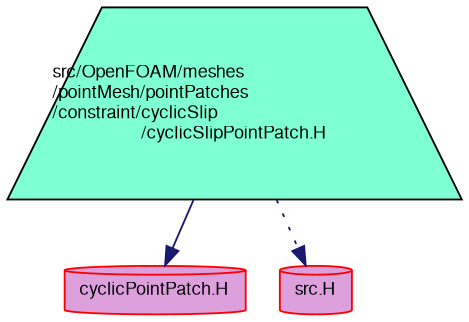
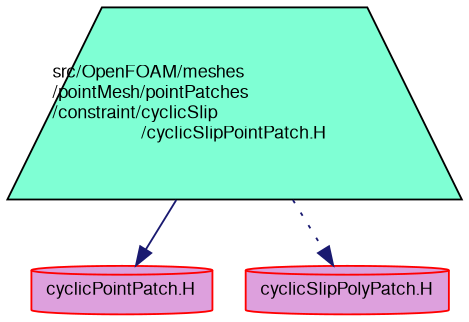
node "src.H": label "src.H" -> "cyclicSlipPolyPatch.H"
